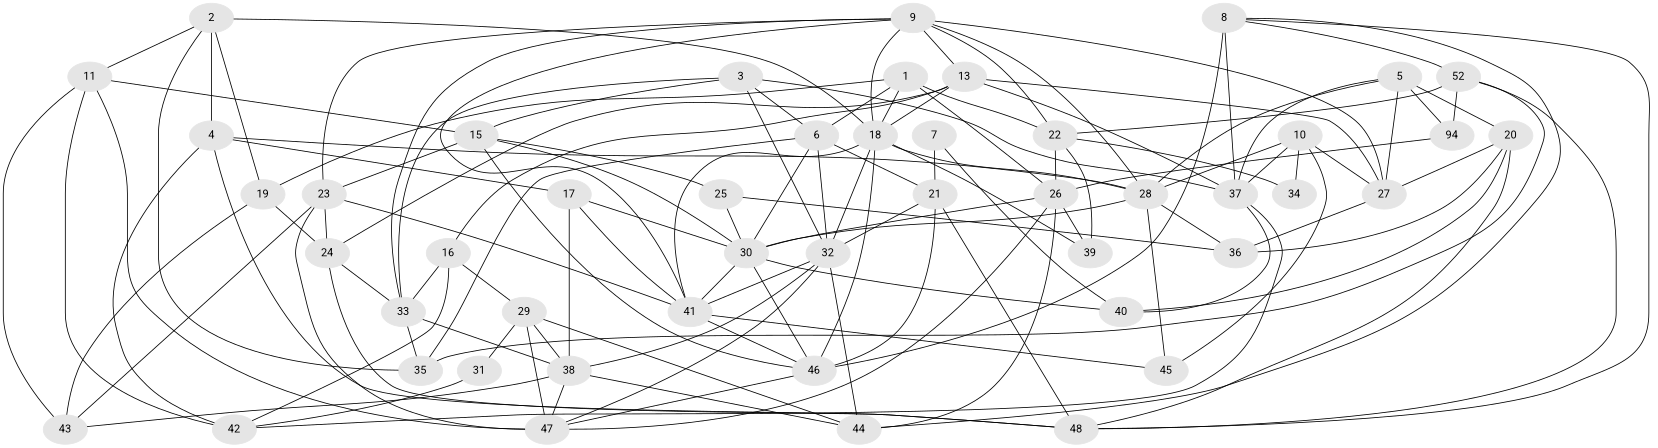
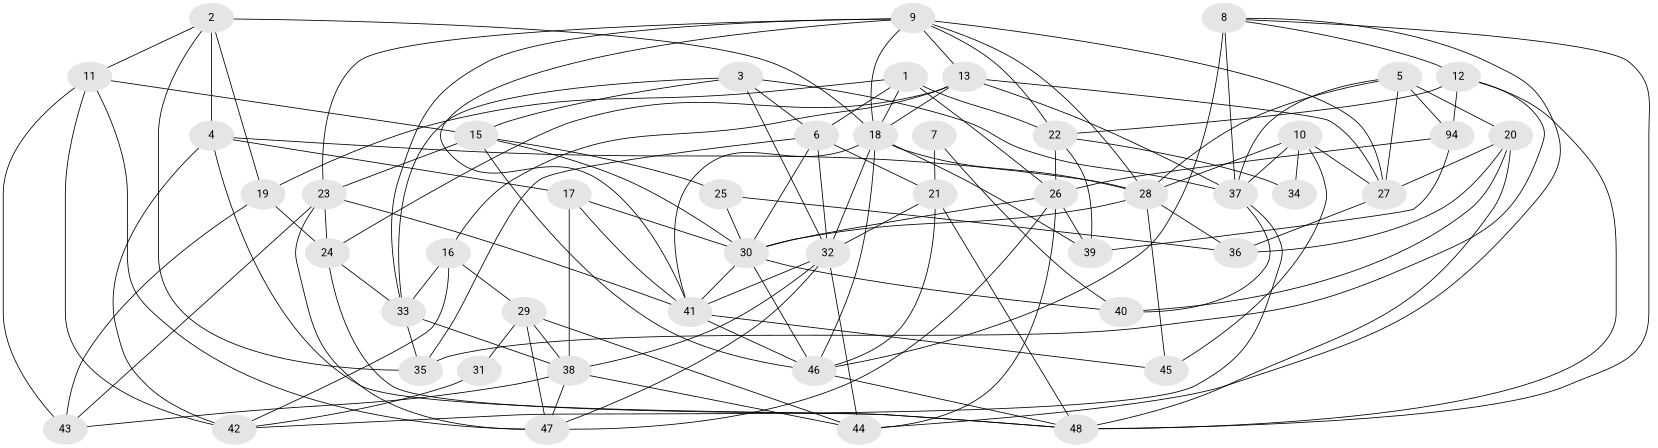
node "52": label "52" -> "12"
edge "94" -- "39": added
edge "46" -- "47": now "46" -- "48"
